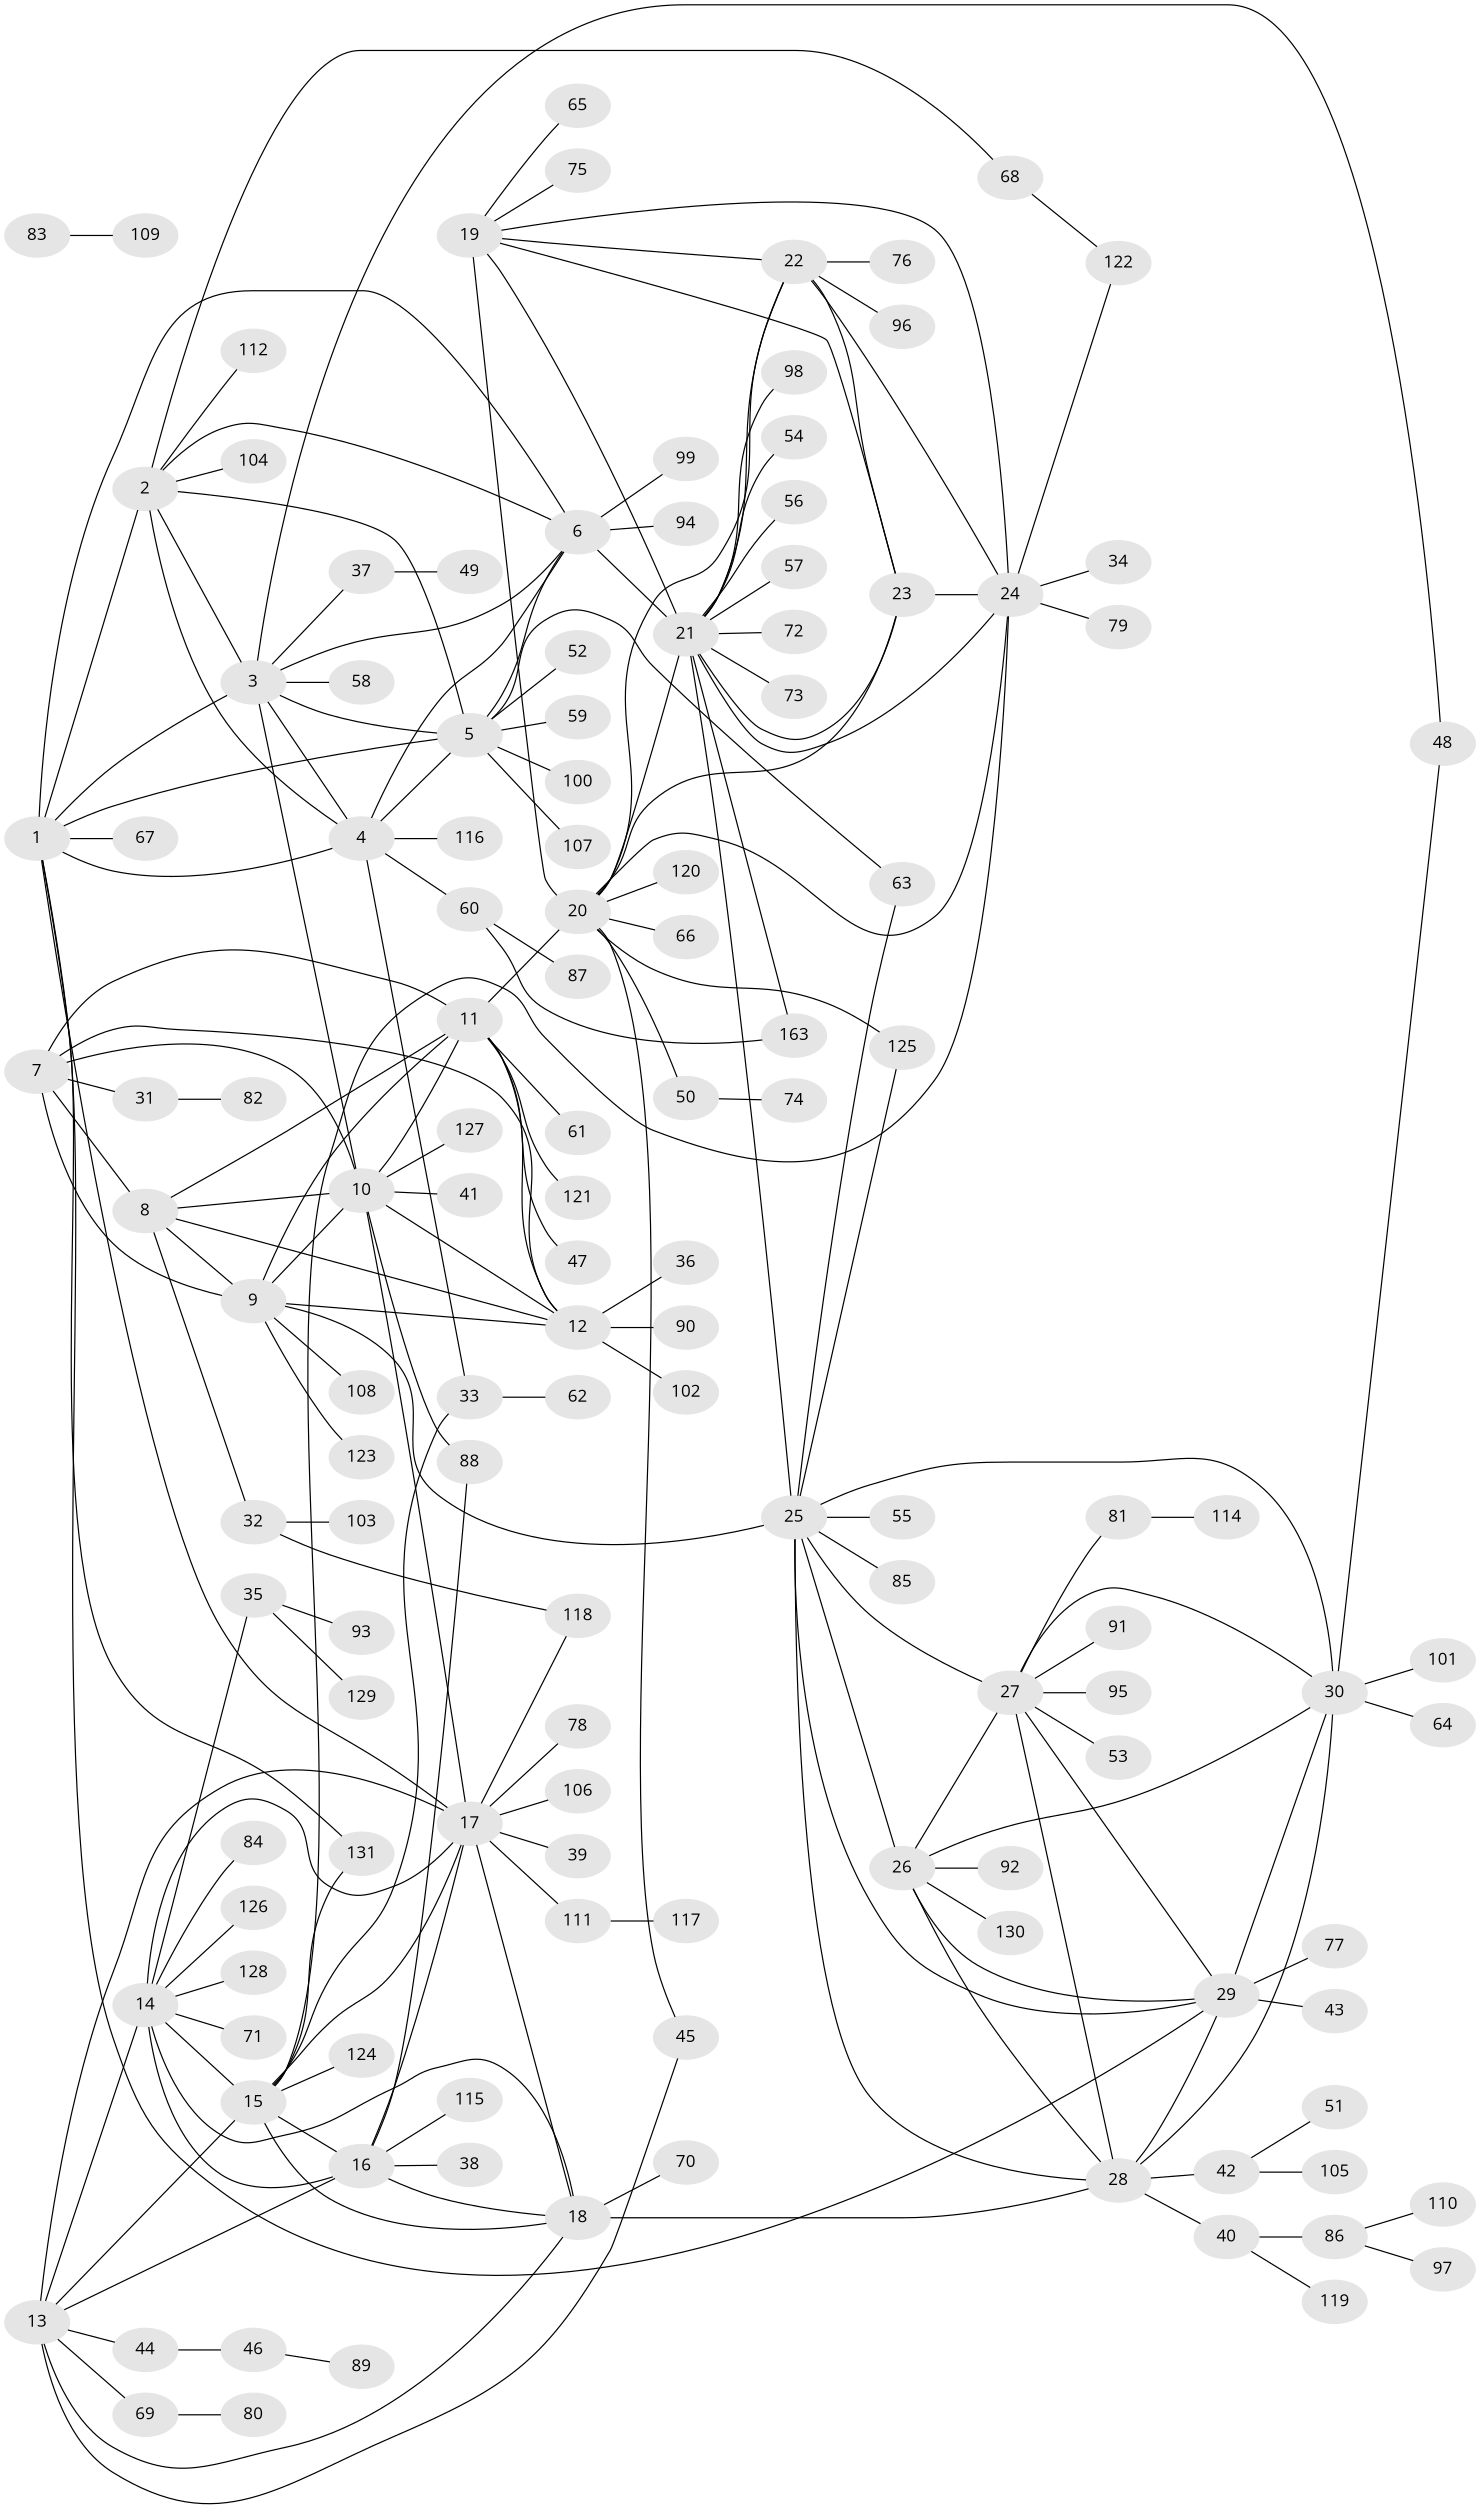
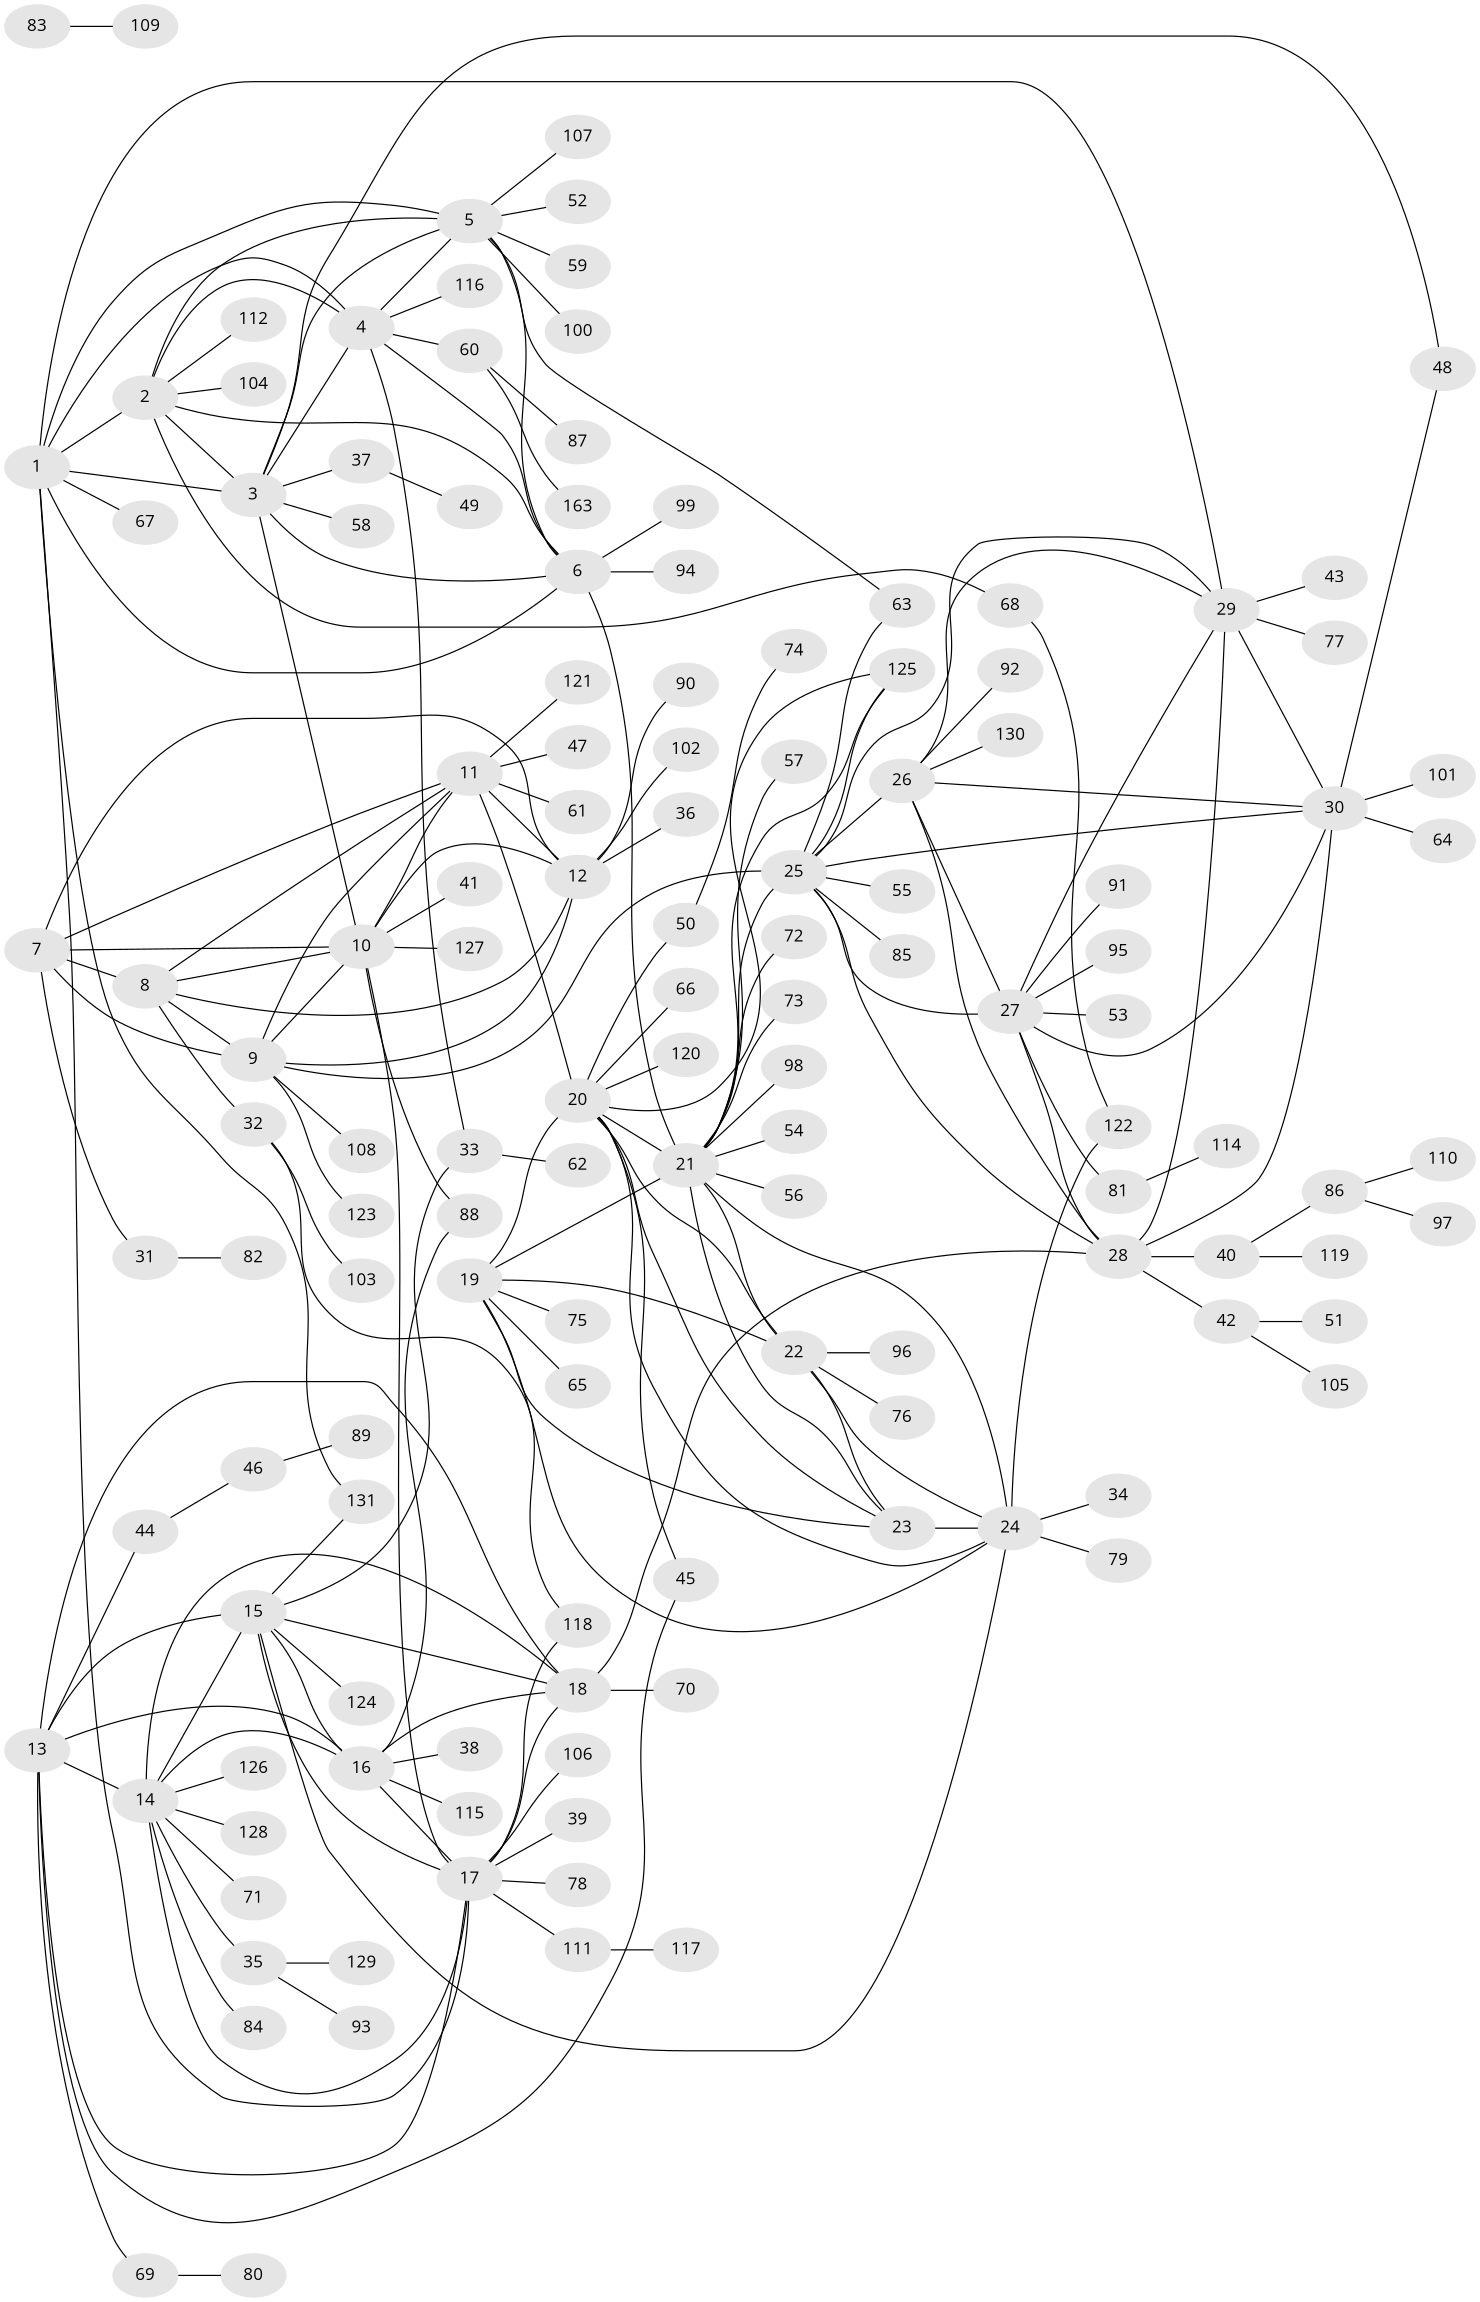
edge "21" -- "163": now "21" -- "125"
